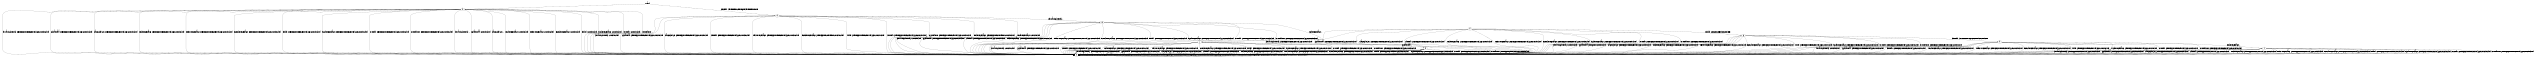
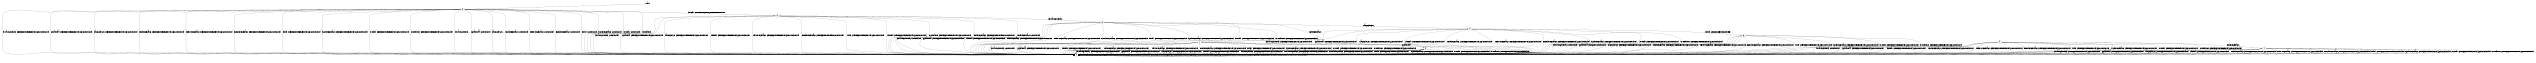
edge "__start9" -> "d": now "b" -> "d"
edge "e" -> "f": added, label "ChangeCipherSpec / -"
edge "g" -> "h": removed, label "ClientHello / SERVER_HELLO|CHANGE_CIPHER_SPEC|FINISHED"
